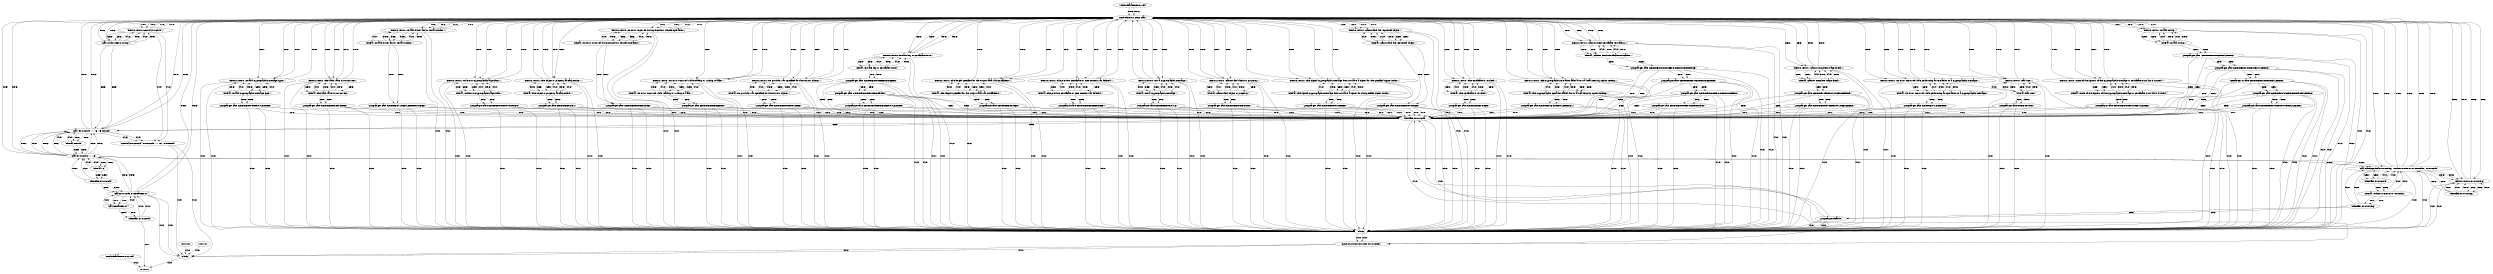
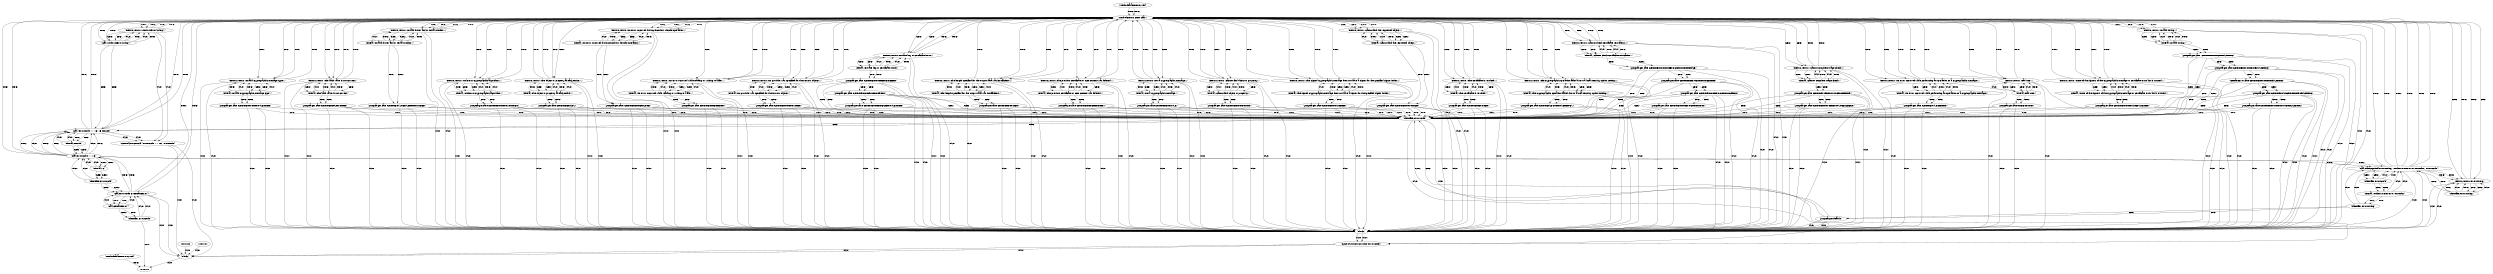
node "(Return,return ControlStructure();)": label "(Return,return ControlStructure();)" -> "(Return,return WindowsErrorString();)"
edge "(MethodParameterOut,void)" -> "1000100": label "AST: " -> "DDG: "
